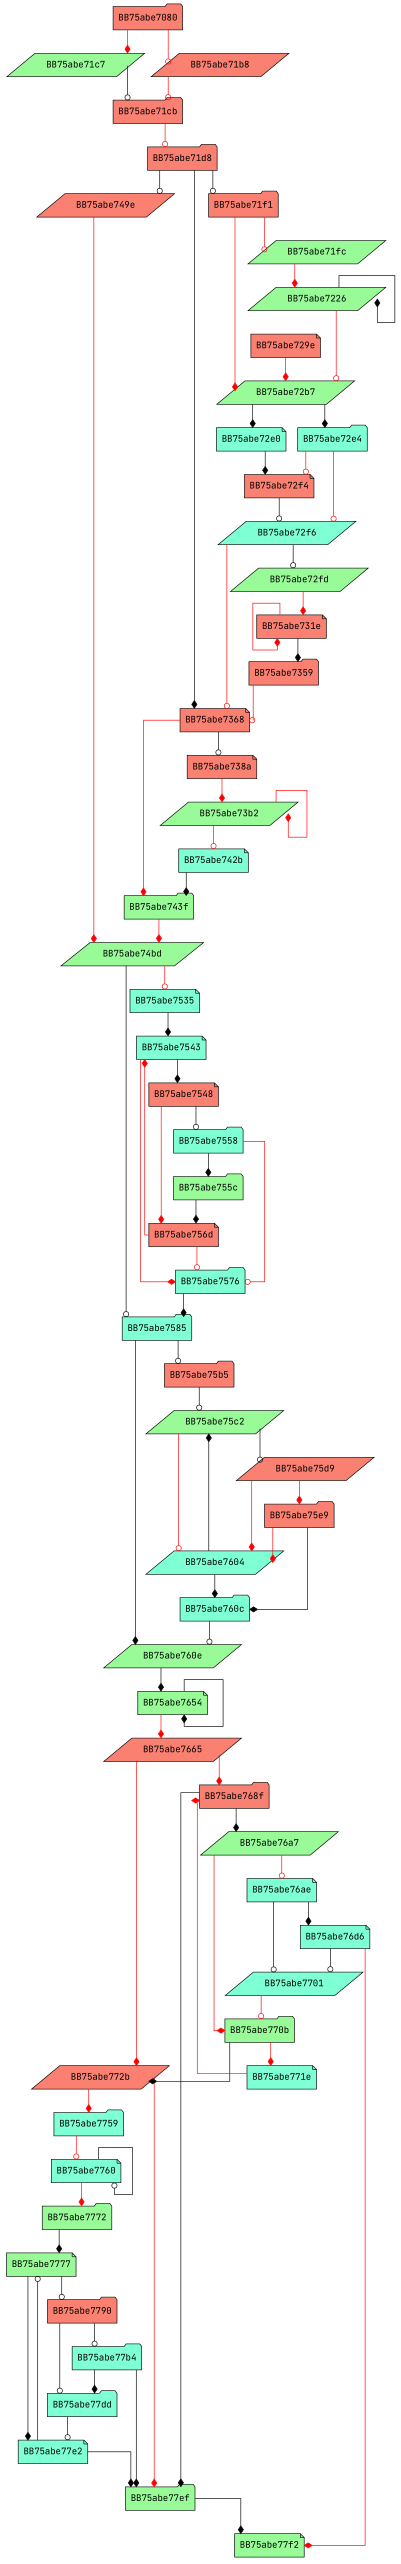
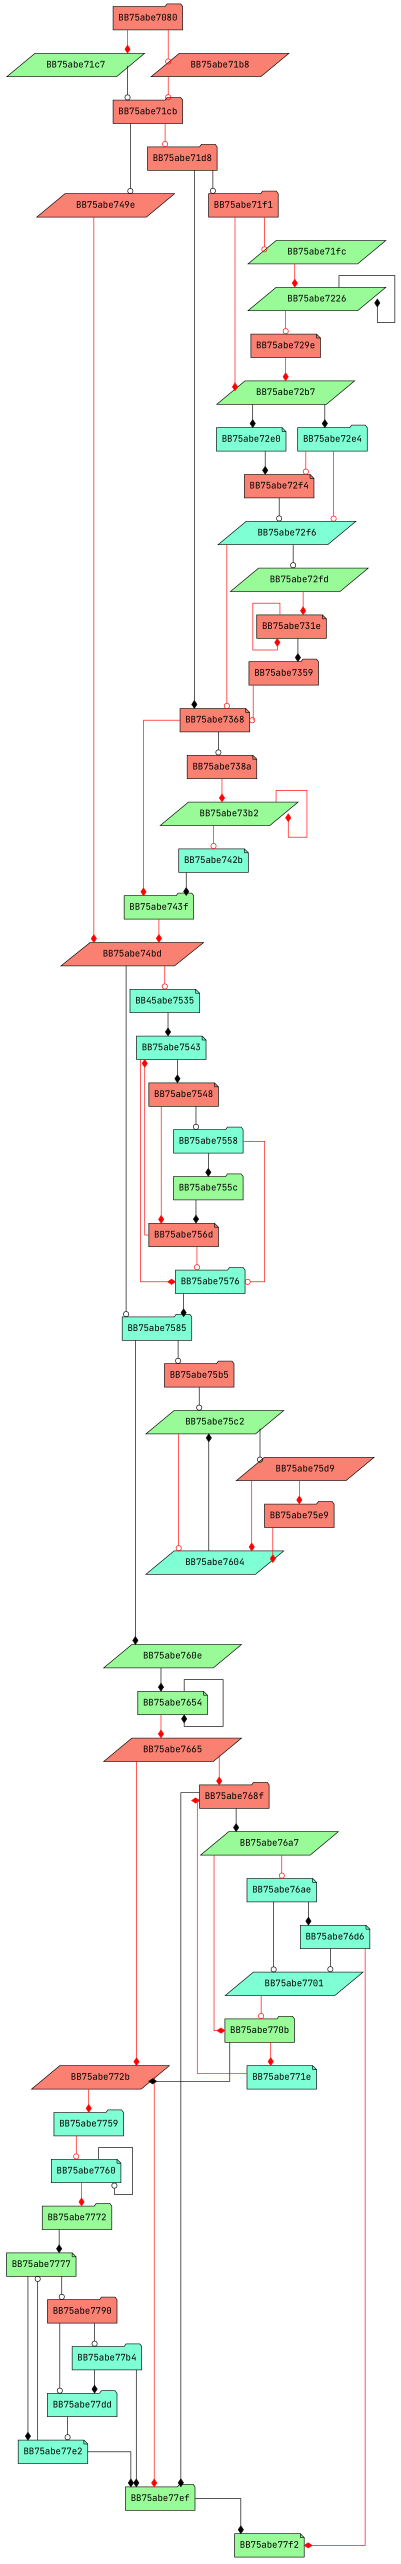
edge "BB75abe71d8" -> "BB75abe749e": now "BB75abe71cb" -> "BB75abe749e"
edge "BB75abe7226" -> "BB75abe72b7": now "BB75abe7226" -> "BB75abe729e"
node "BB75abe74bd": fillcolor palegreen -> salmon
node "BB75abe7535": label "BB75abe7535" -> "BB45abe7535"
node "BB75abe760c": removed
